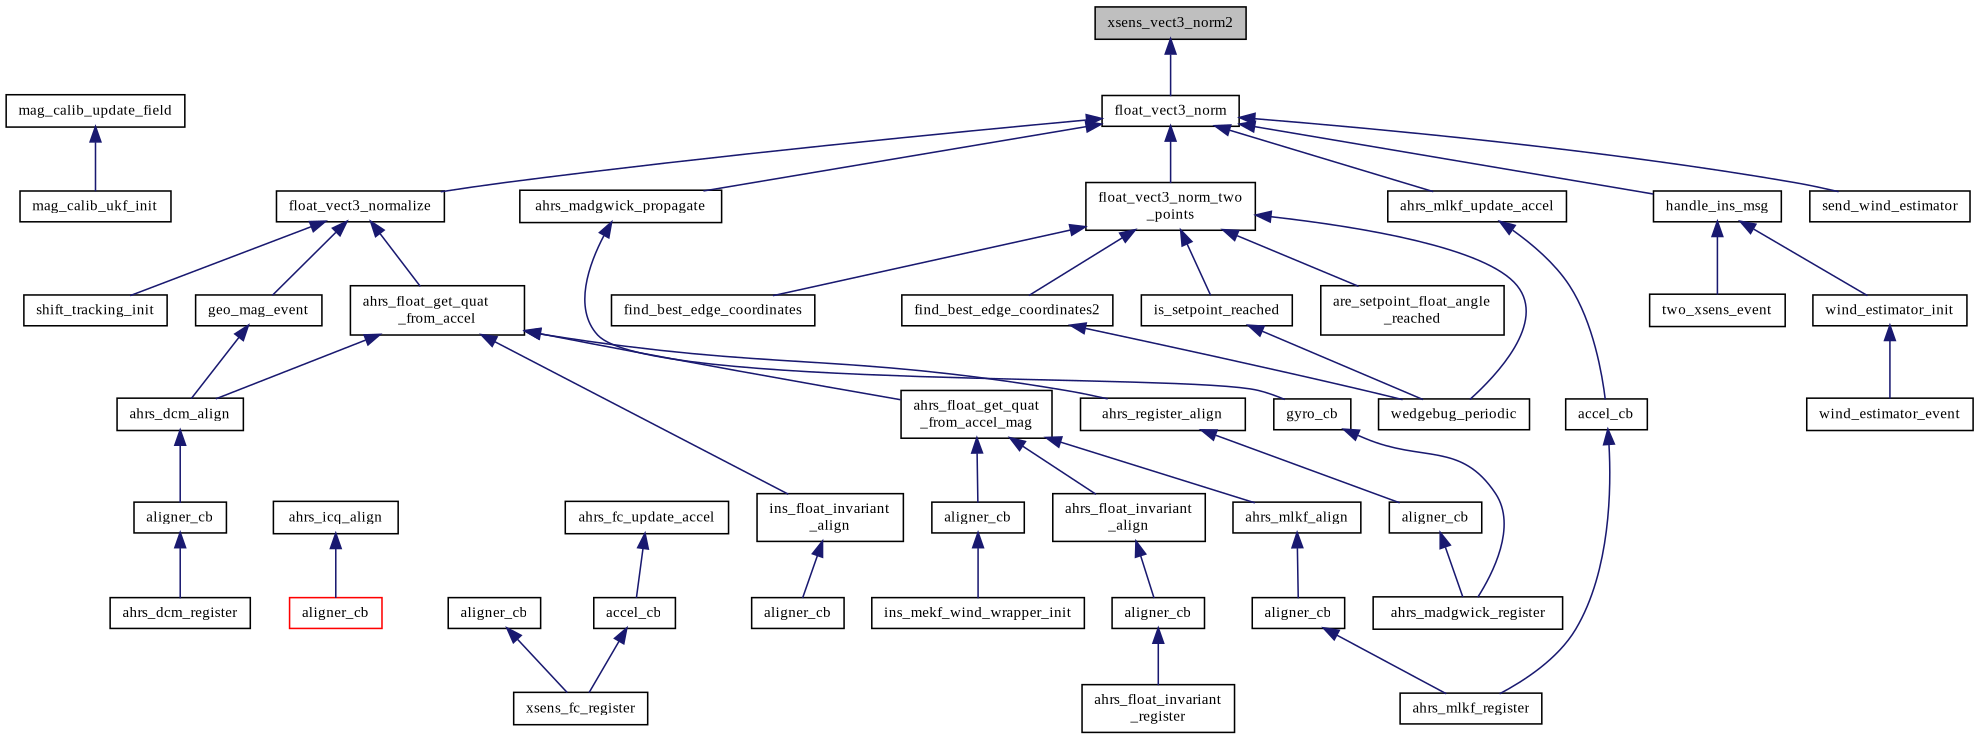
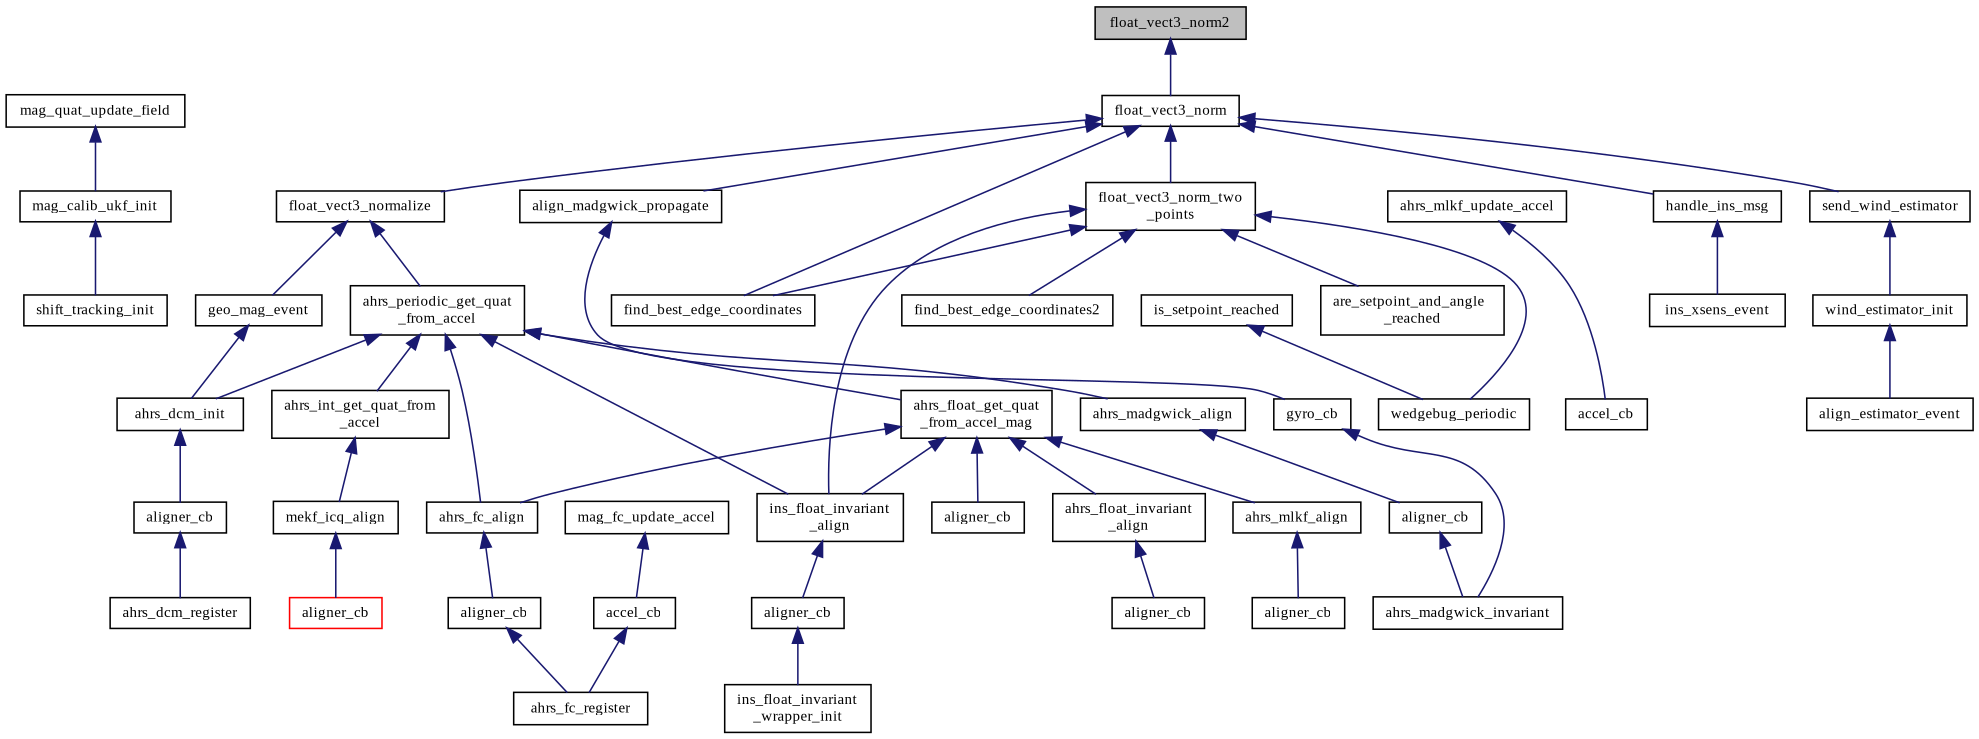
node "xsens_vect3_norm2": label "xsens_vect3_norm2" -> "float_vect3_norm2"
node "mag_calib_update_field": label "mag_calib_update_field" -> "mag_quat_update_field"
edge "ahrs_mlkf_update_accel" -> "float_vect3_norm": now "find_best_edge_coordinates" -> "float_vect3_norm"
node "ahrs_madgwick_propagate": label "ahrs_madgwick_propagate" -> "align_madgwick_propagate"
edge "shift_tracking_init" -> "float_vect3_normalize": now "shift_tracking_init" -> "mag_calib_ukf_init"
edge "wind_estimator_init" -> "handle_ins_msg": now "wind_estimator_init" -> "send_wind_estimator"
edge "is_setpoint_reached" -> "float_vect3_norm_two _points": now "ins_float_invariant _align" -> "float_vect3_norm_two _points"
node "ahrs_float_get_quat _from_accel": label "ahrs_float_get_quat _from_accel" -> "ahrs_periodic_get_quat _from_accel"
node "are_setpoint_float_angle _reached": label "are_setpoint_float_angle _reached" -> "are_setpoint_and_angle _reached"
node "two_xsens_event": label "two_xsens_event" -> "ins_xsens_event"
edge "wedgebug_periodic" -> "find_best_edge_coordinates2": removed
node "ahrs_dcm_align": label "ahrs_dcm_align" -> "ahrs_dcm_init"
node "ahrs_int_get_quat_from _accel": added
node "ahrs_register_align": label "ahrs_register_align" -> "ahrs_madgwick_align"
node "wind_estimator_event": label "wind_estimator_event" -> "align_estimator_event"
edge "ins_float_invariant _align" -> "ahrs_float_get_quat _from_accel_mag": added
node "ahrs_icq_align": label "ahrs_icq_align" -> "mekf_icq_align"
node "ahrs_fc_align": added
node "ahrs_fc_update_accel": label "ahrs_fc_update_accel" -> "mag_fc_update_accel"
node "ins_mekf_wind_wrapper_init": removed
node "ahrs_madgwick_register": label "ahrs_madgwick_register" -> "ahrs_madgwick_invariant"
node "xsens_fc_register": label "xsens_fc_register" -> "ahrs_fc_register"
node "ins_float_invariant _wrapper_init": added
node "ahrs_float_invariant _register": removed
node "ahrs_mlkf_register": removed
